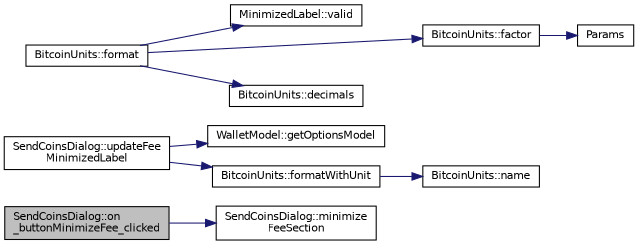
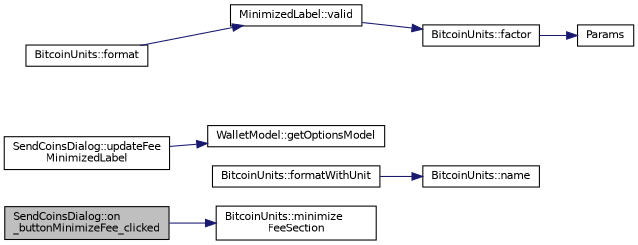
edge "BitcoinUnits::format" -> "BitcoinUnits::factor": now "MinimizedLabel::valid" -> "BitcoinUnits::factor"
node "BitcoinUnits::decimals": removed
edge "SendCoinsDialog::updateFee MinimizedLabel" -> "BitcoinUnits::formatWithUnit": removed
node "SendCoinsDialog::minimize FeeSection": label "SendCoinsDialog::minimize FeeSection" -> "BitcoinUnits::minimize FeeSection"
